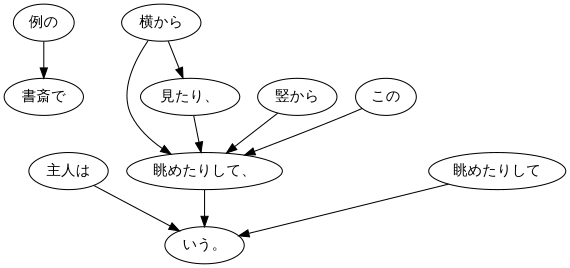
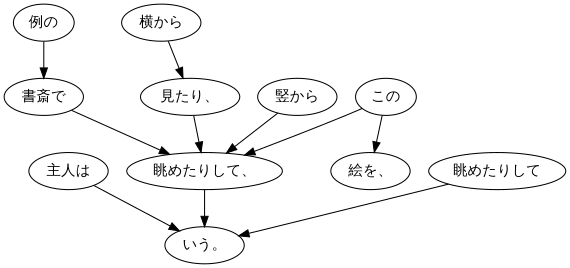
edge "横から" -> "眺めたりして、": now "書斎で" -> "眺めたりして、"
node "絵を、": added
